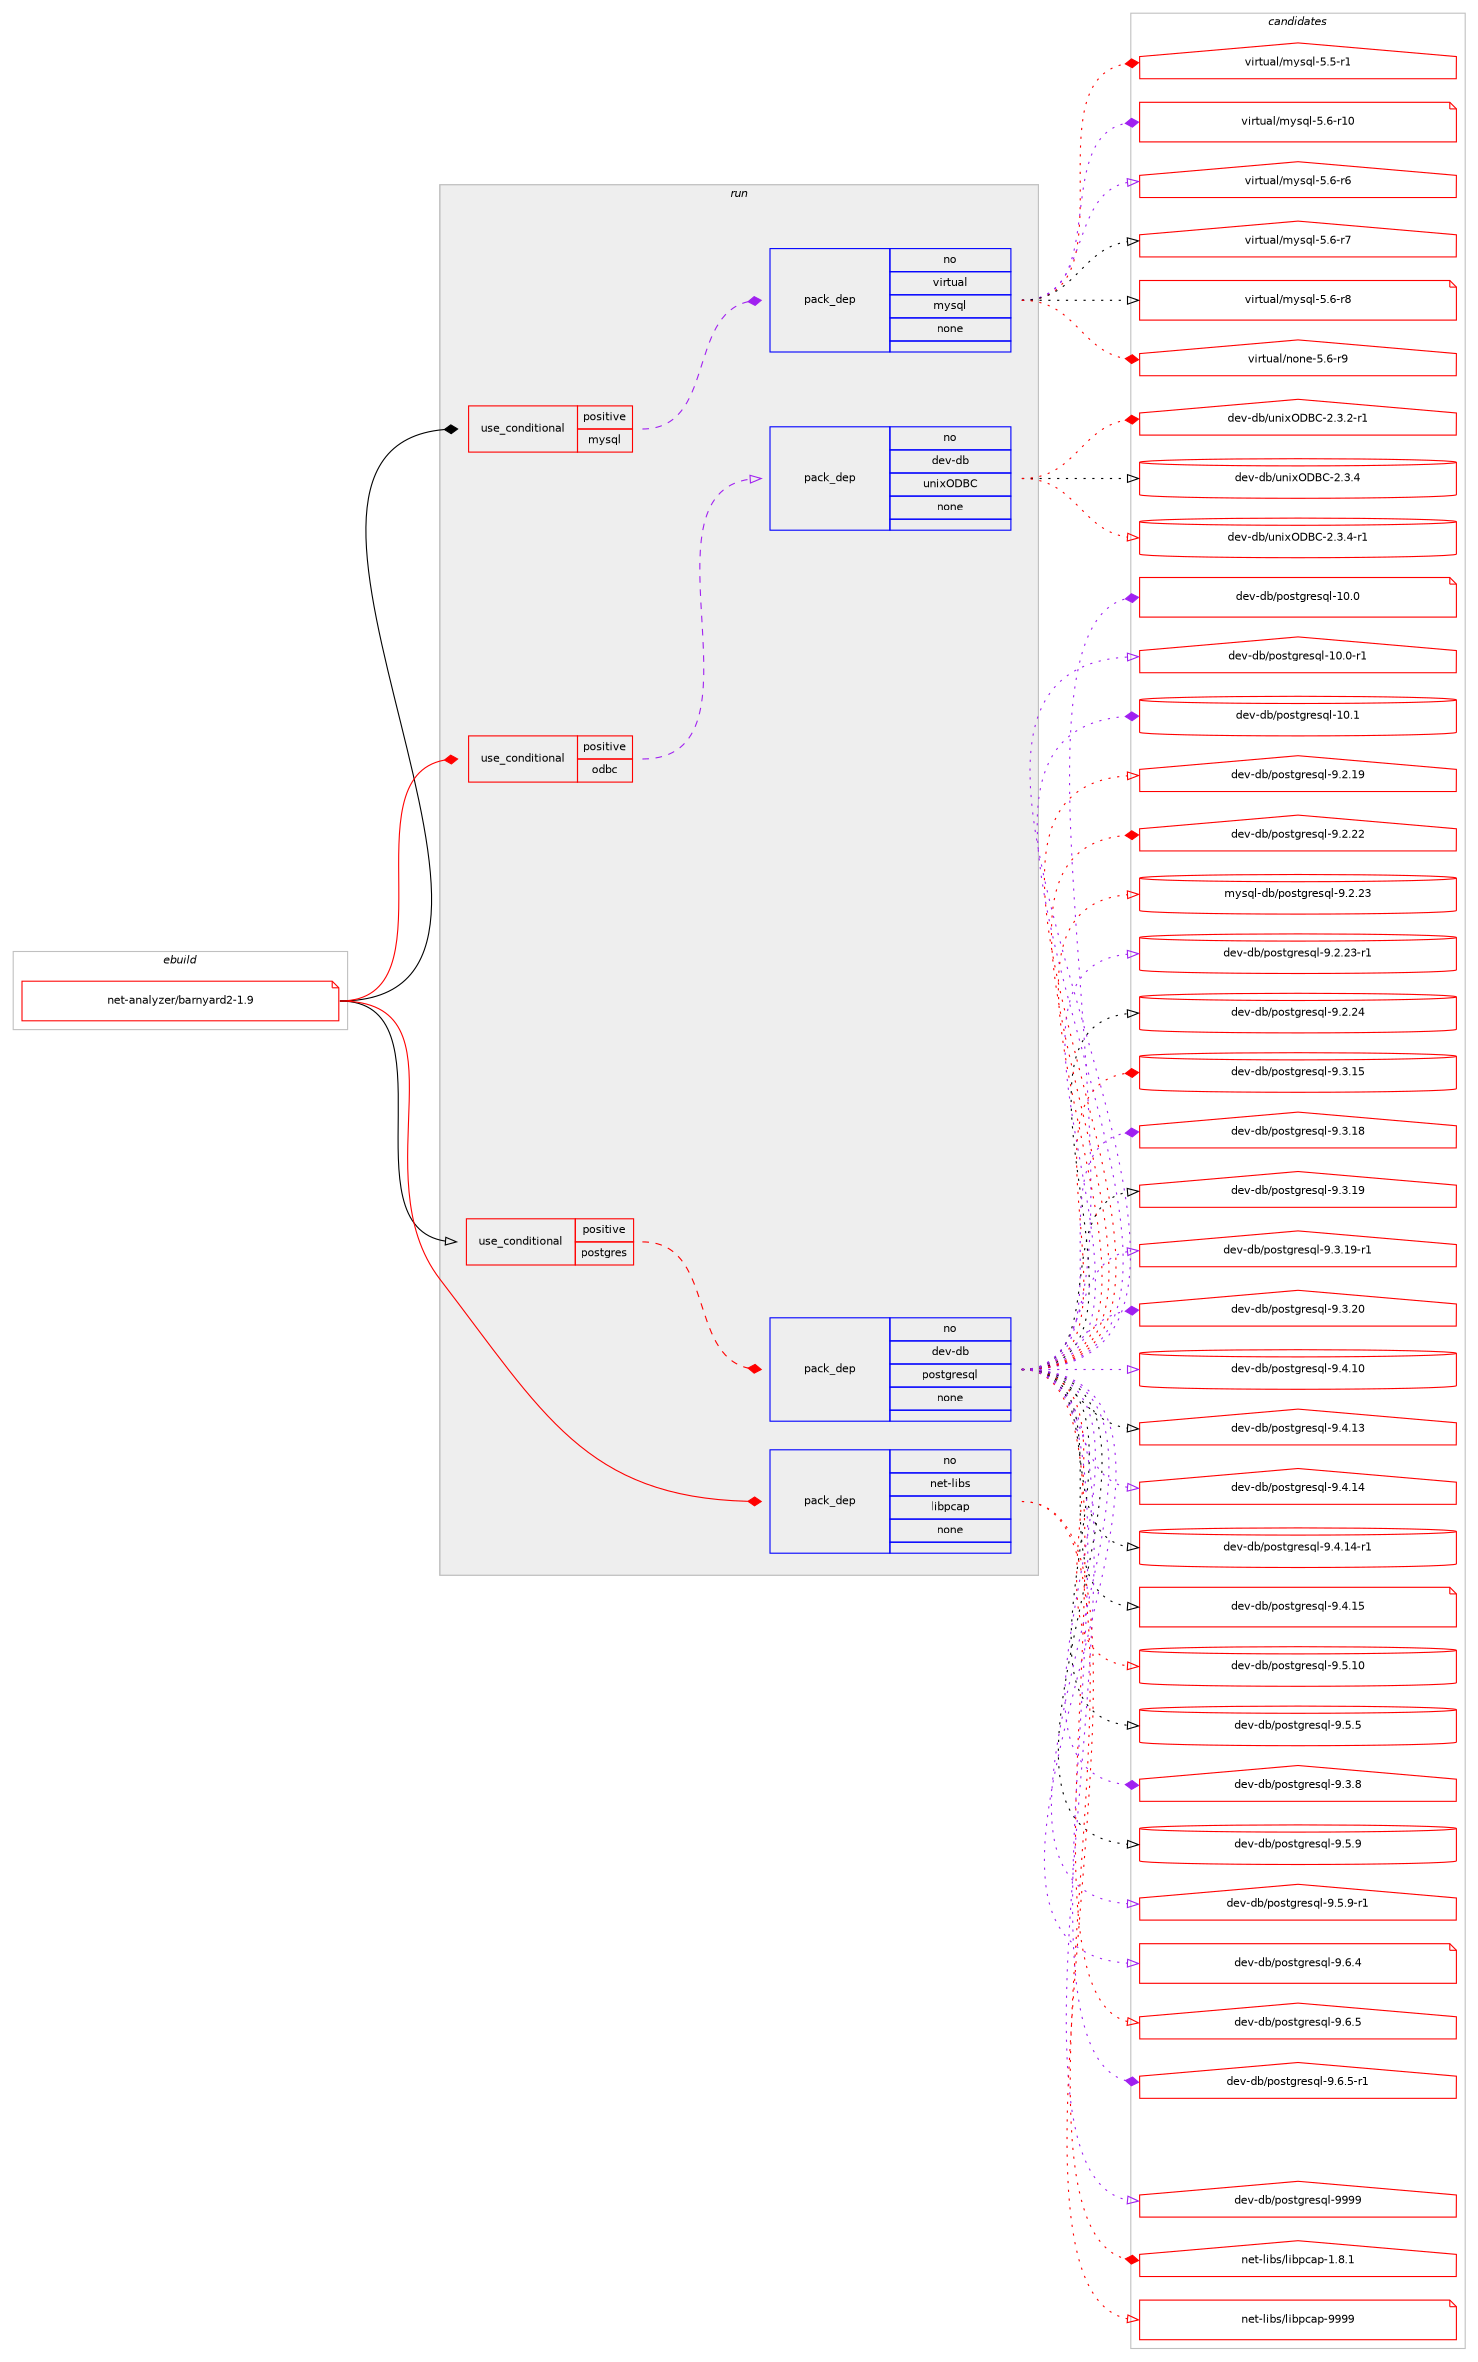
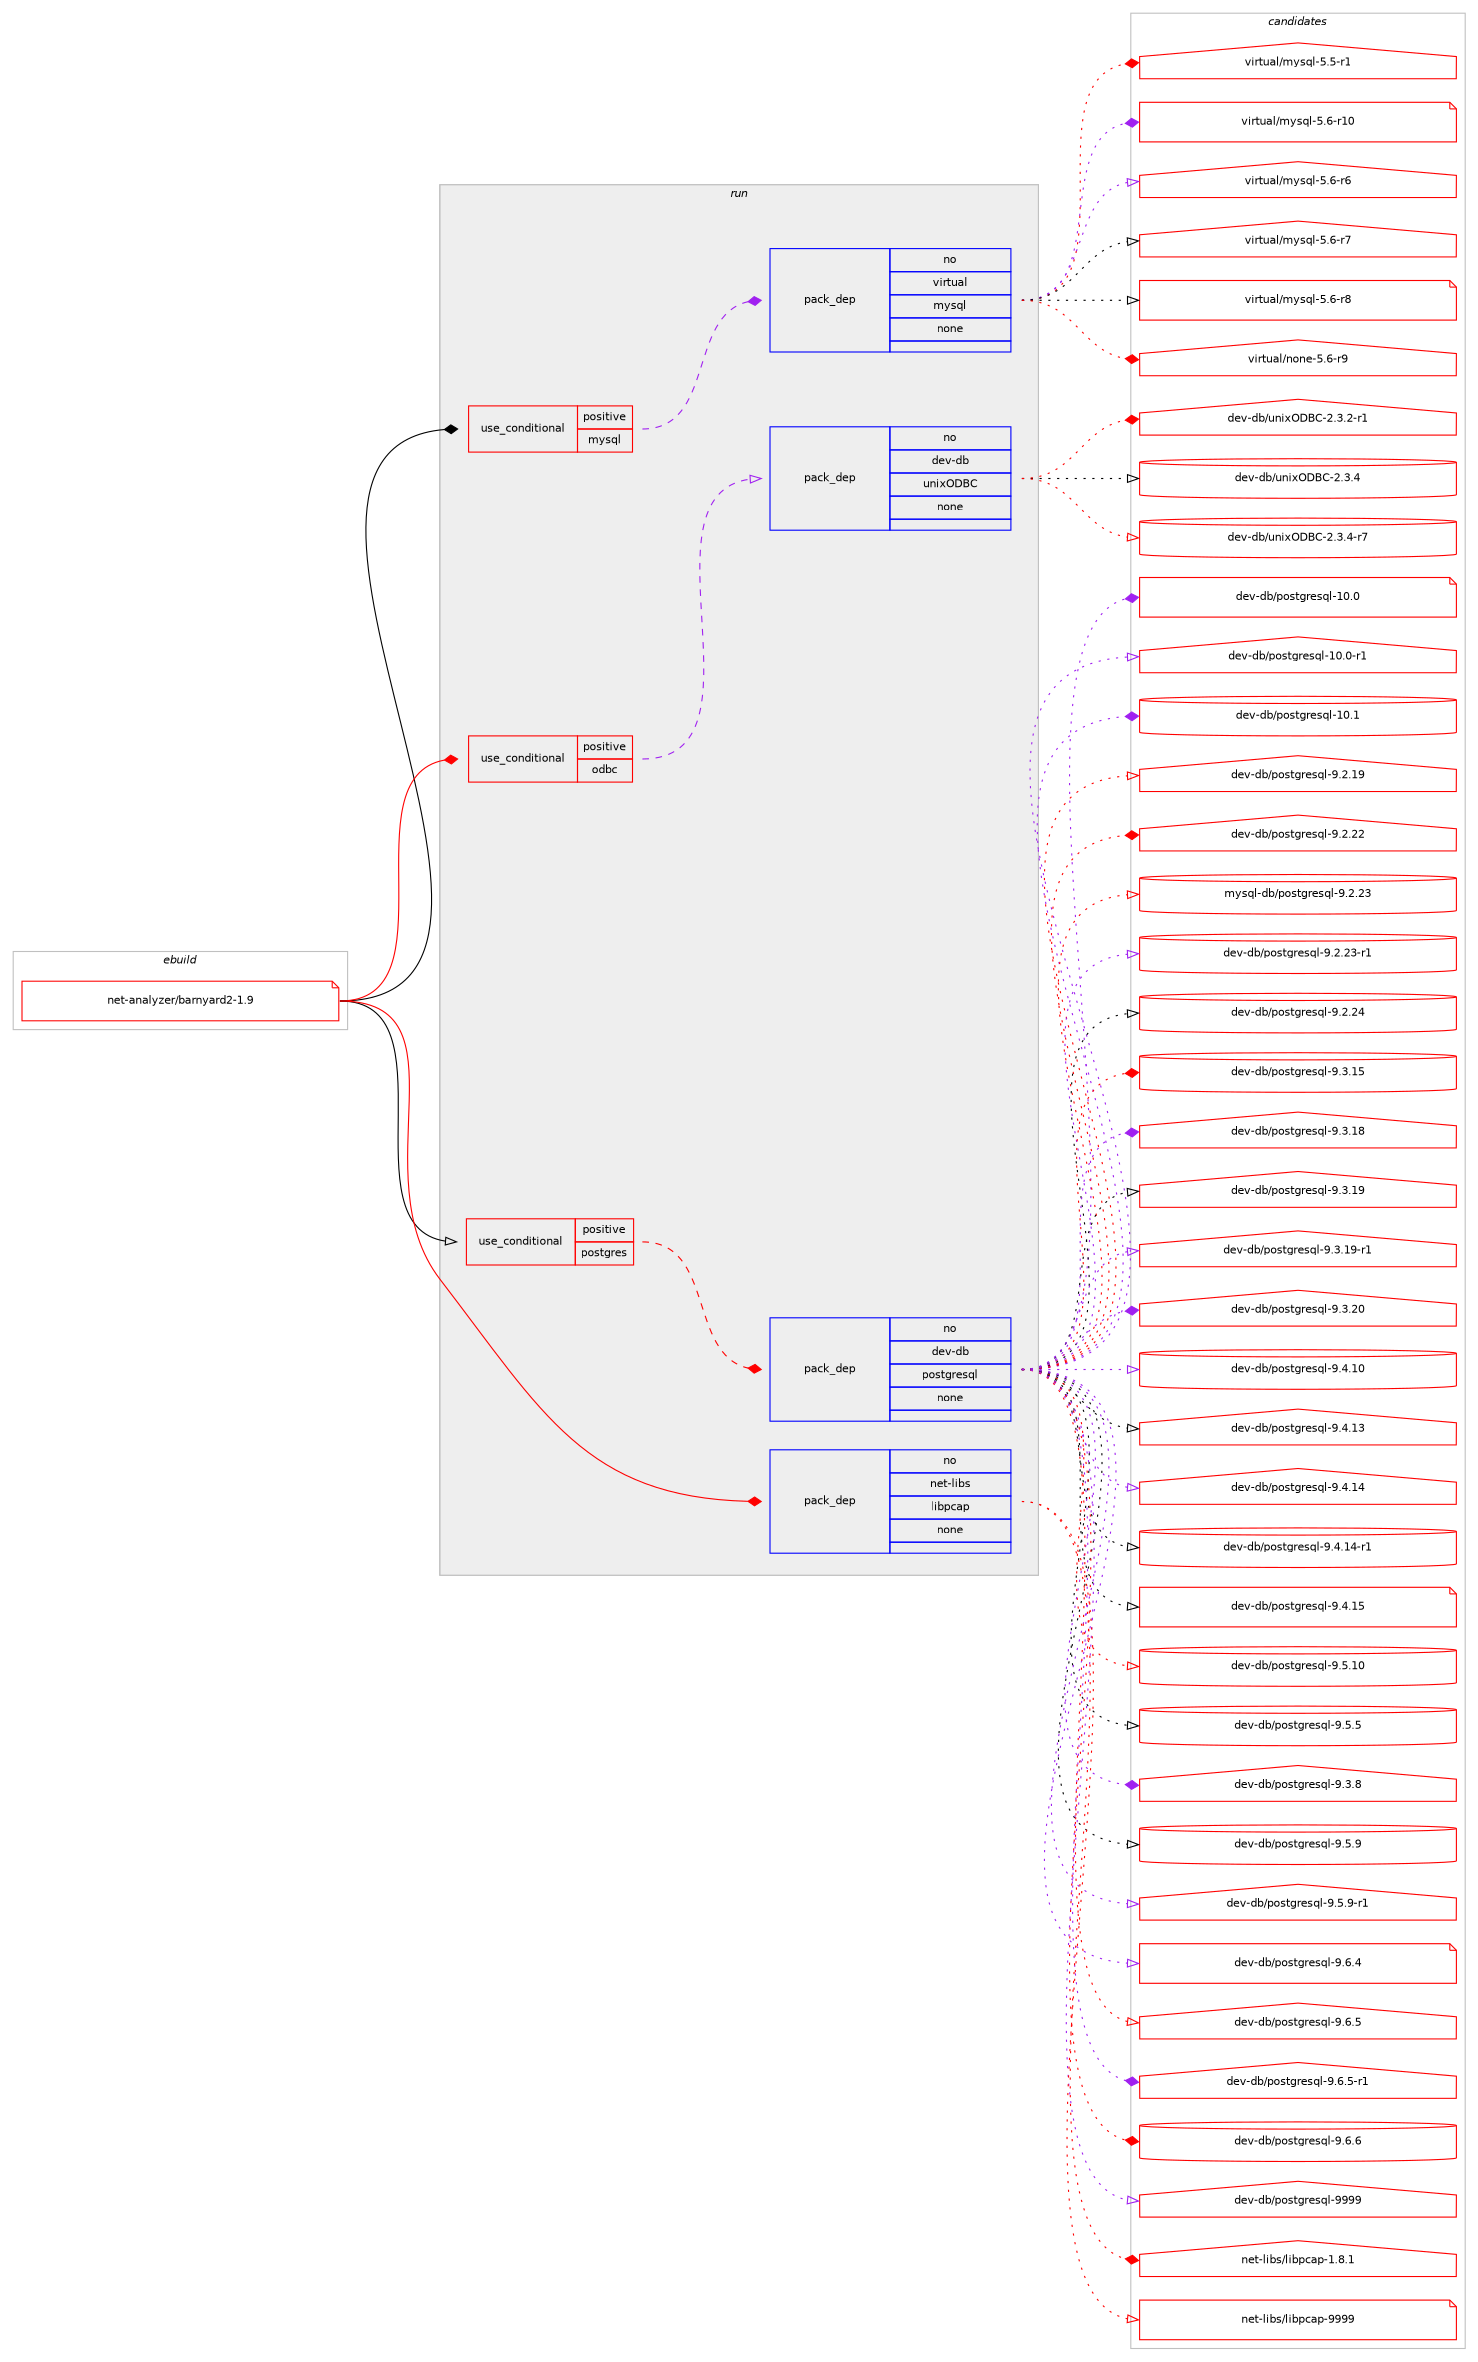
node "dev-db/unixODBC-2.3.4-r1": label "dev-db/unixODBC-2.3.4-r1" -> "dev-db/unixODBC-2.3.4-r7"
node "dev-db/postgresql-9.6.6": added
